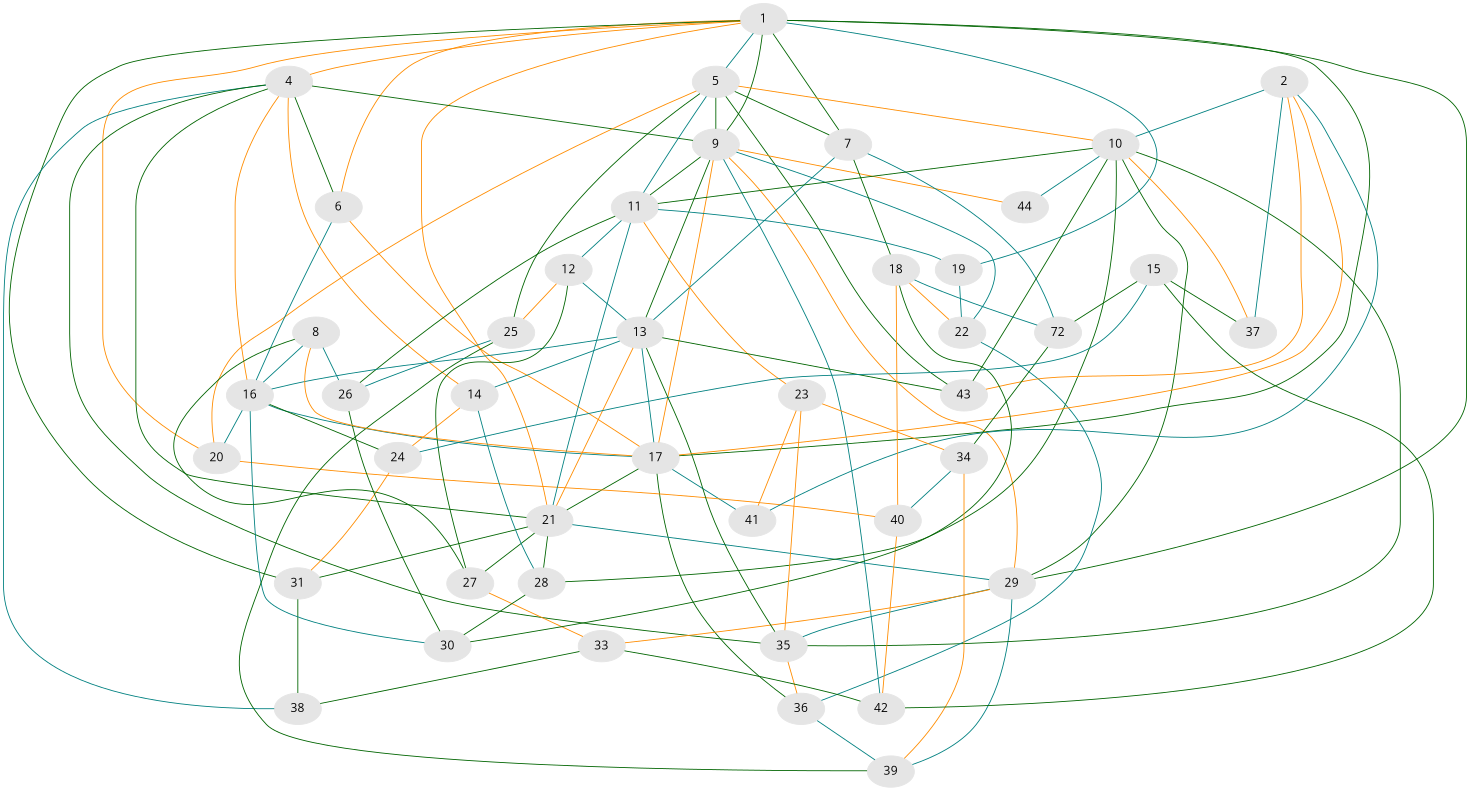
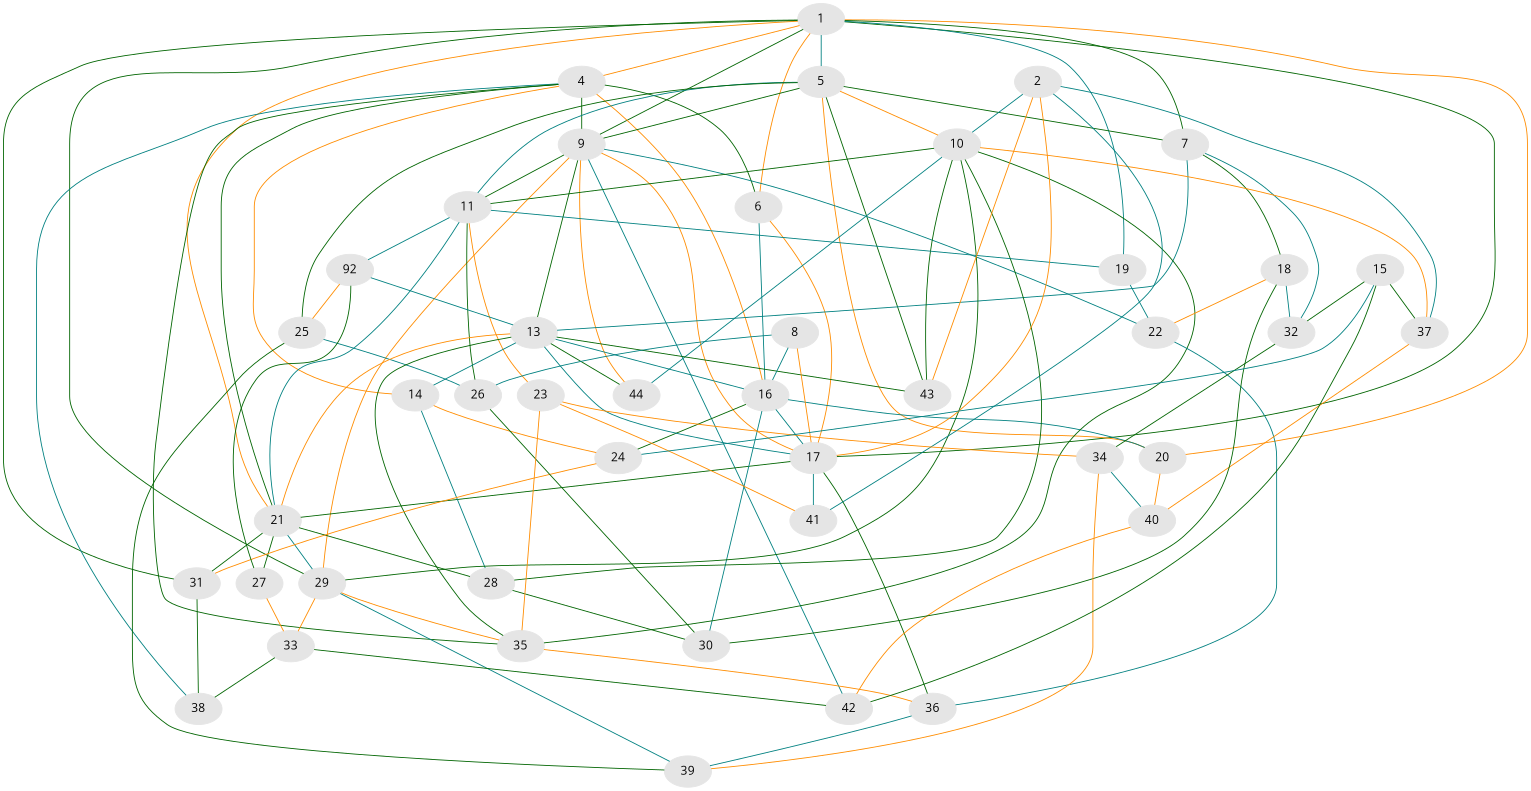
node "12": label "12" -> "92"
node "72": label "72" -> "32"
edge "13" -- "44": added
edge "18" -- "40": now "37" -- "40"
edge "8" -- "27": removed
edge "29" -- "35": color teal -> darkorange
